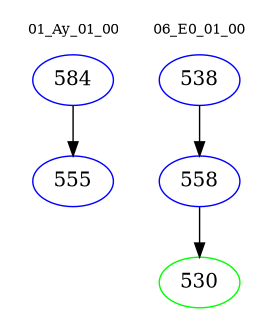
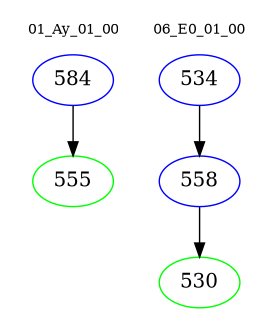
node "538": label "538" -> "534"
node "555": color blue -> green
